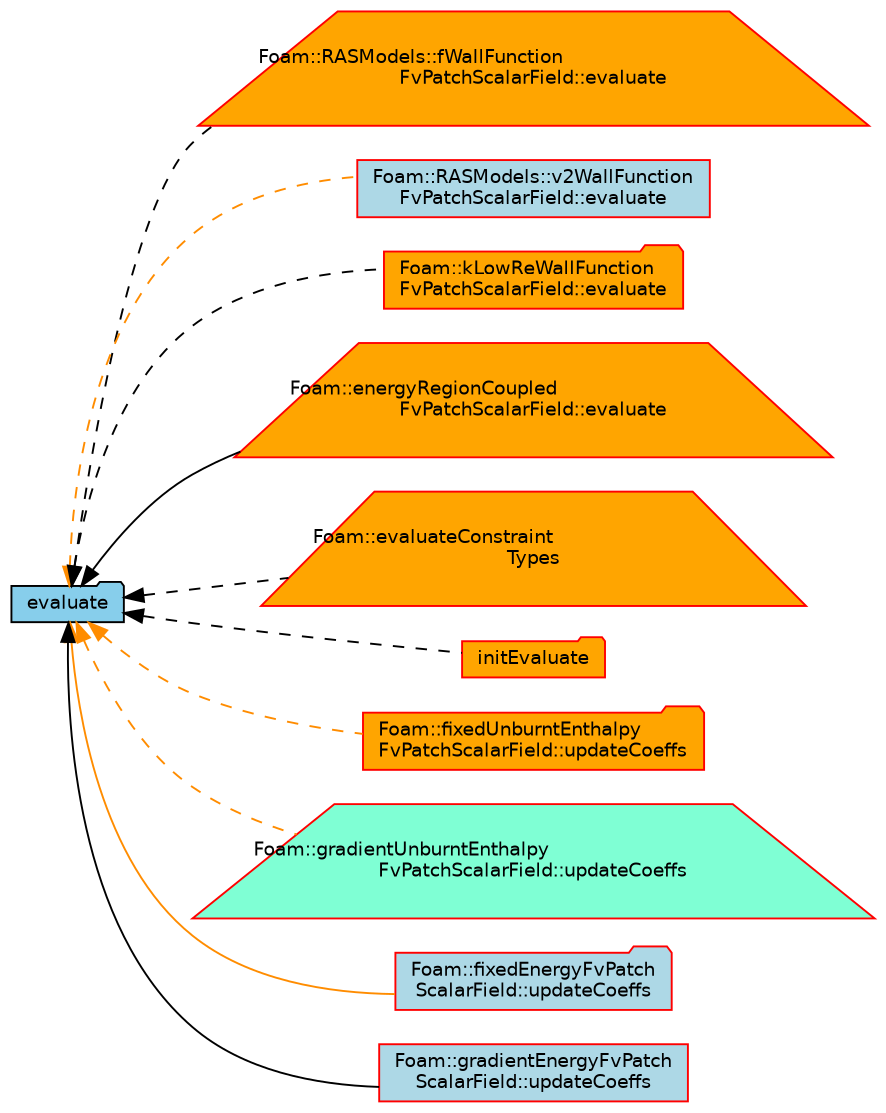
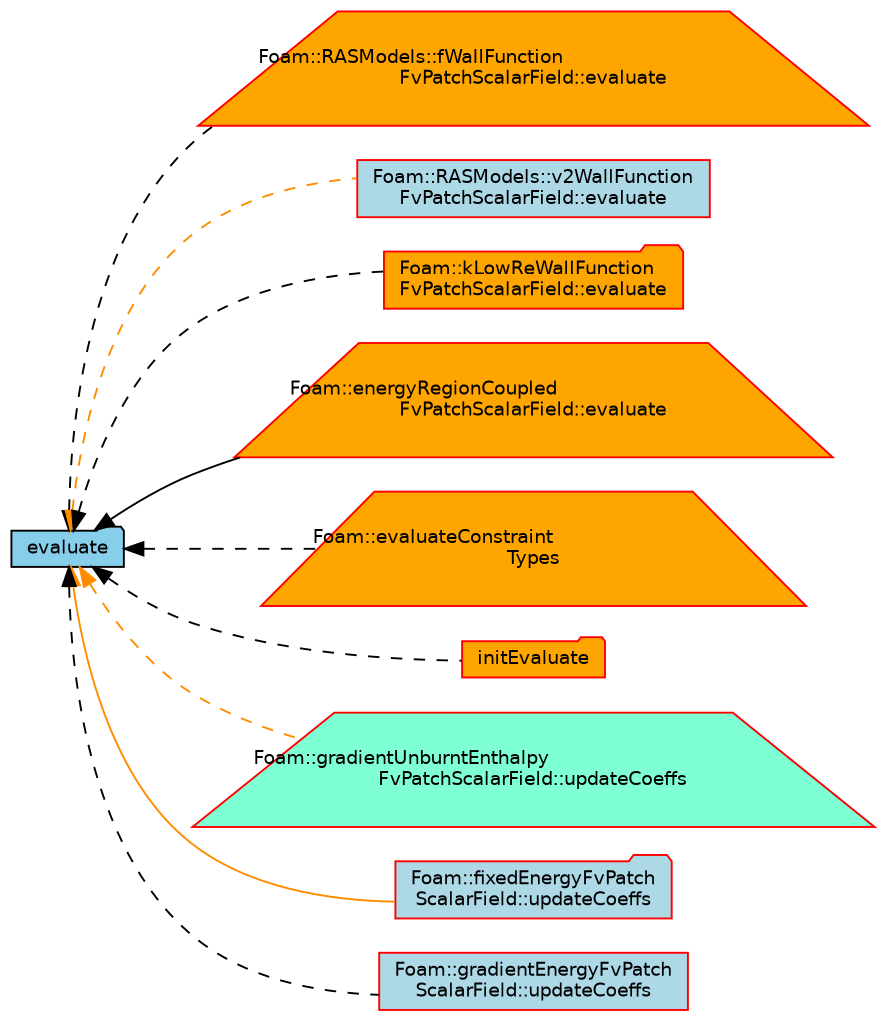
node "Foam::fixedUnburntEnthalpy FvPatchScalarField::updateCoeffs": removed
edge "Foam::gradientEnergyFvPatch ScalarField::updateCoeffs" -> "evaluate": style solid -> dashed
